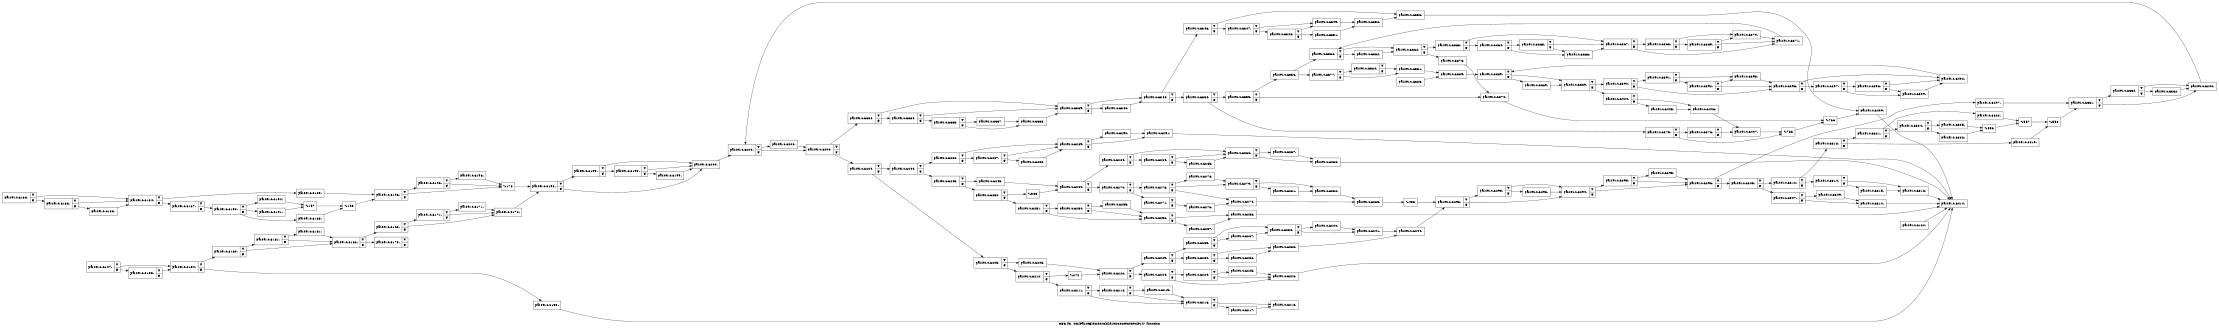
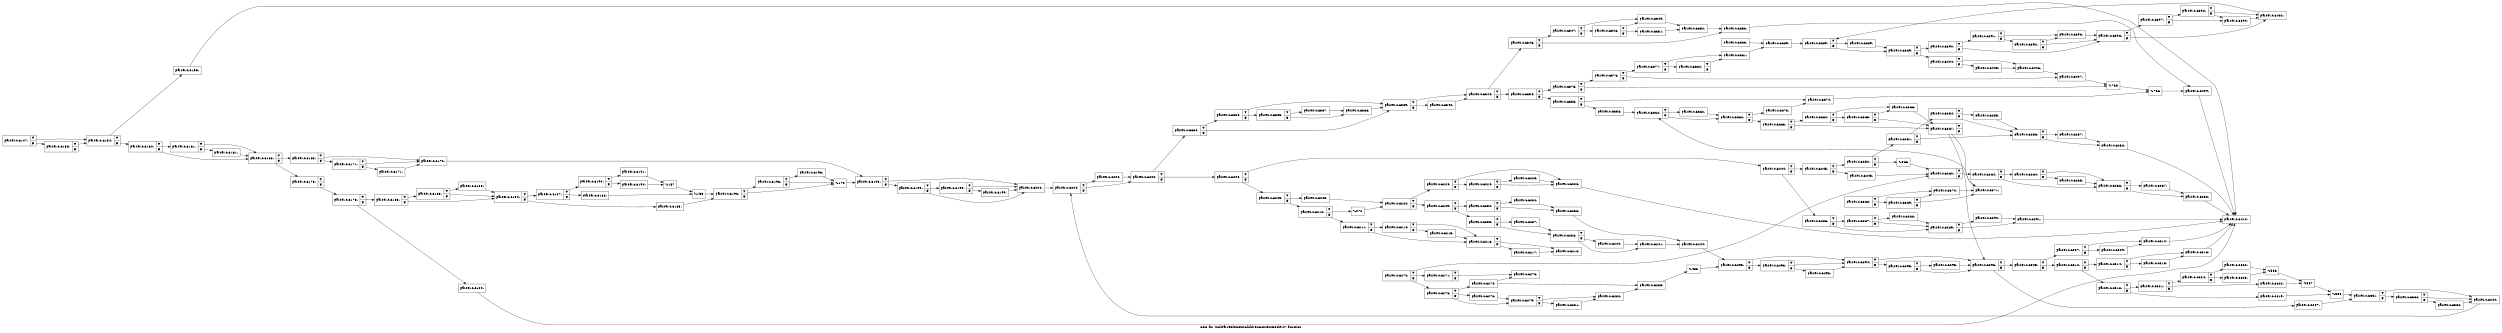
edge "parser.c:6367:" -> "parser.c:6368:": now "parser.c:6367:" -> "parser.c:6296:"
edge "parser.c:6356:" -> "parser.c:6377:": now "parser.c:6376:" -> "parser.c:6377:"
edge "parser.c:6260:" -> "parser.c:6270:": reversed
node "parser.c:6178:": added
edge "parser.c:6273:" -> "parser.c:6274:": reversed
edge "parser.c:6190:" -> "parser.c:6188:": now "parser.c:6187:" -> "parser.c:6188:"
